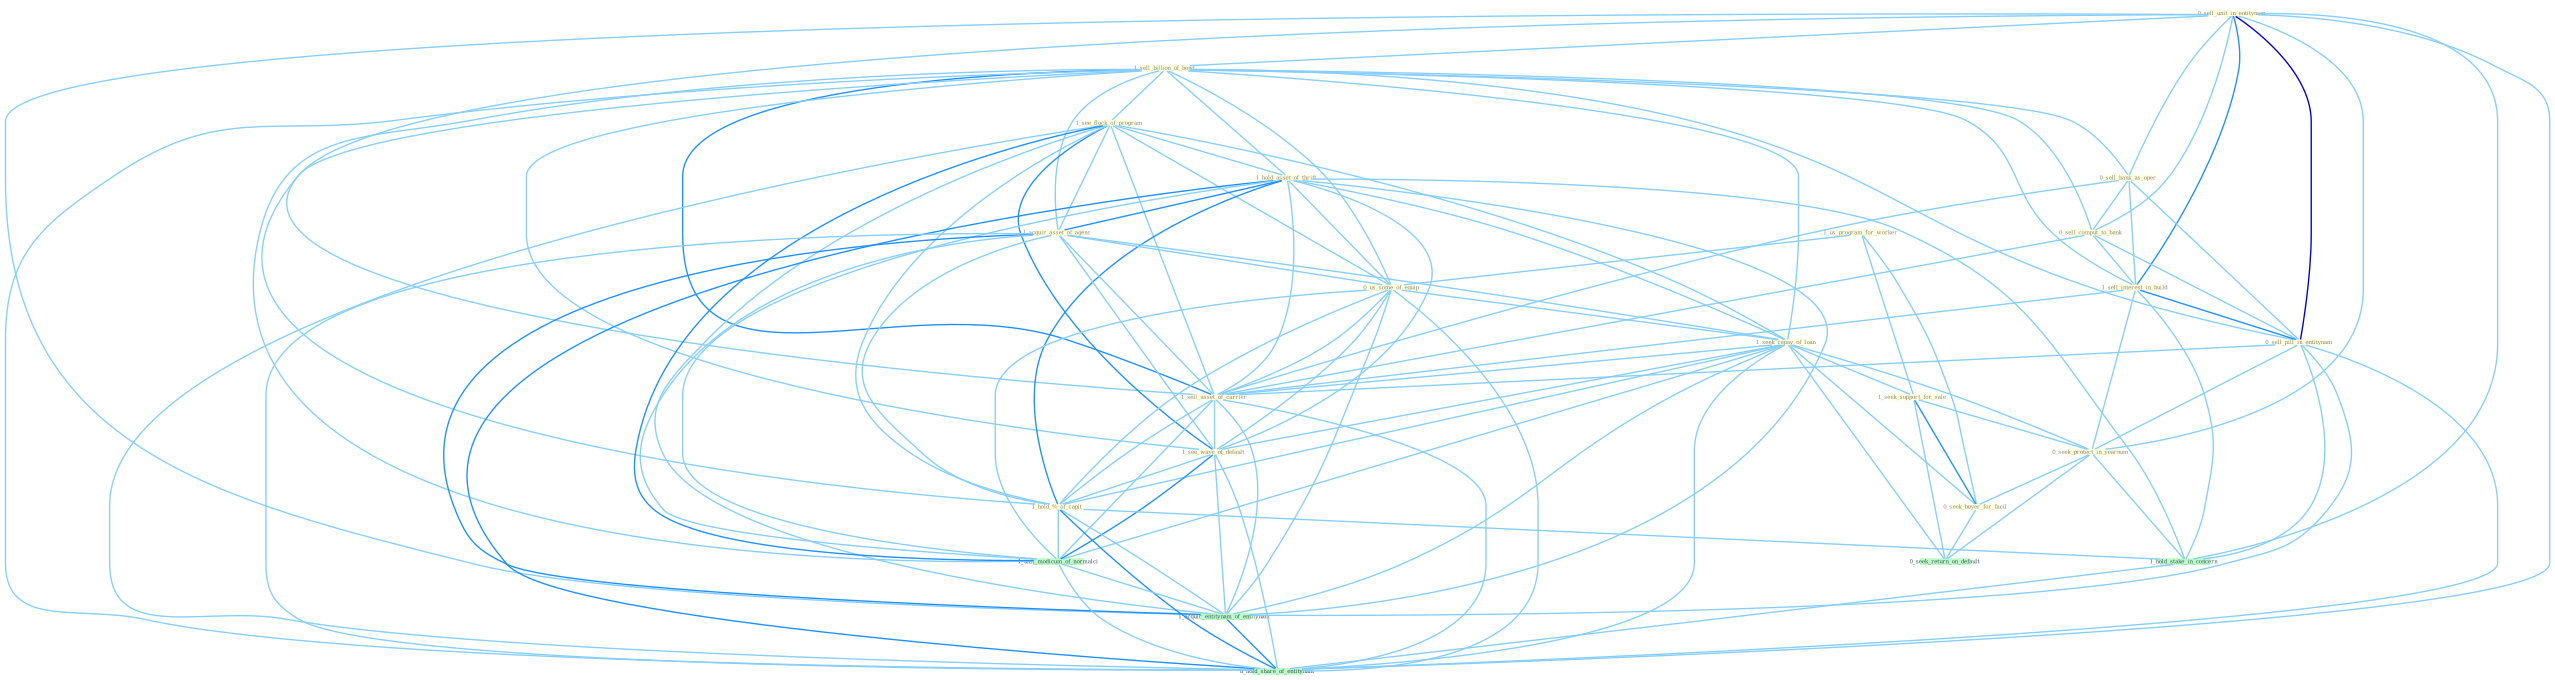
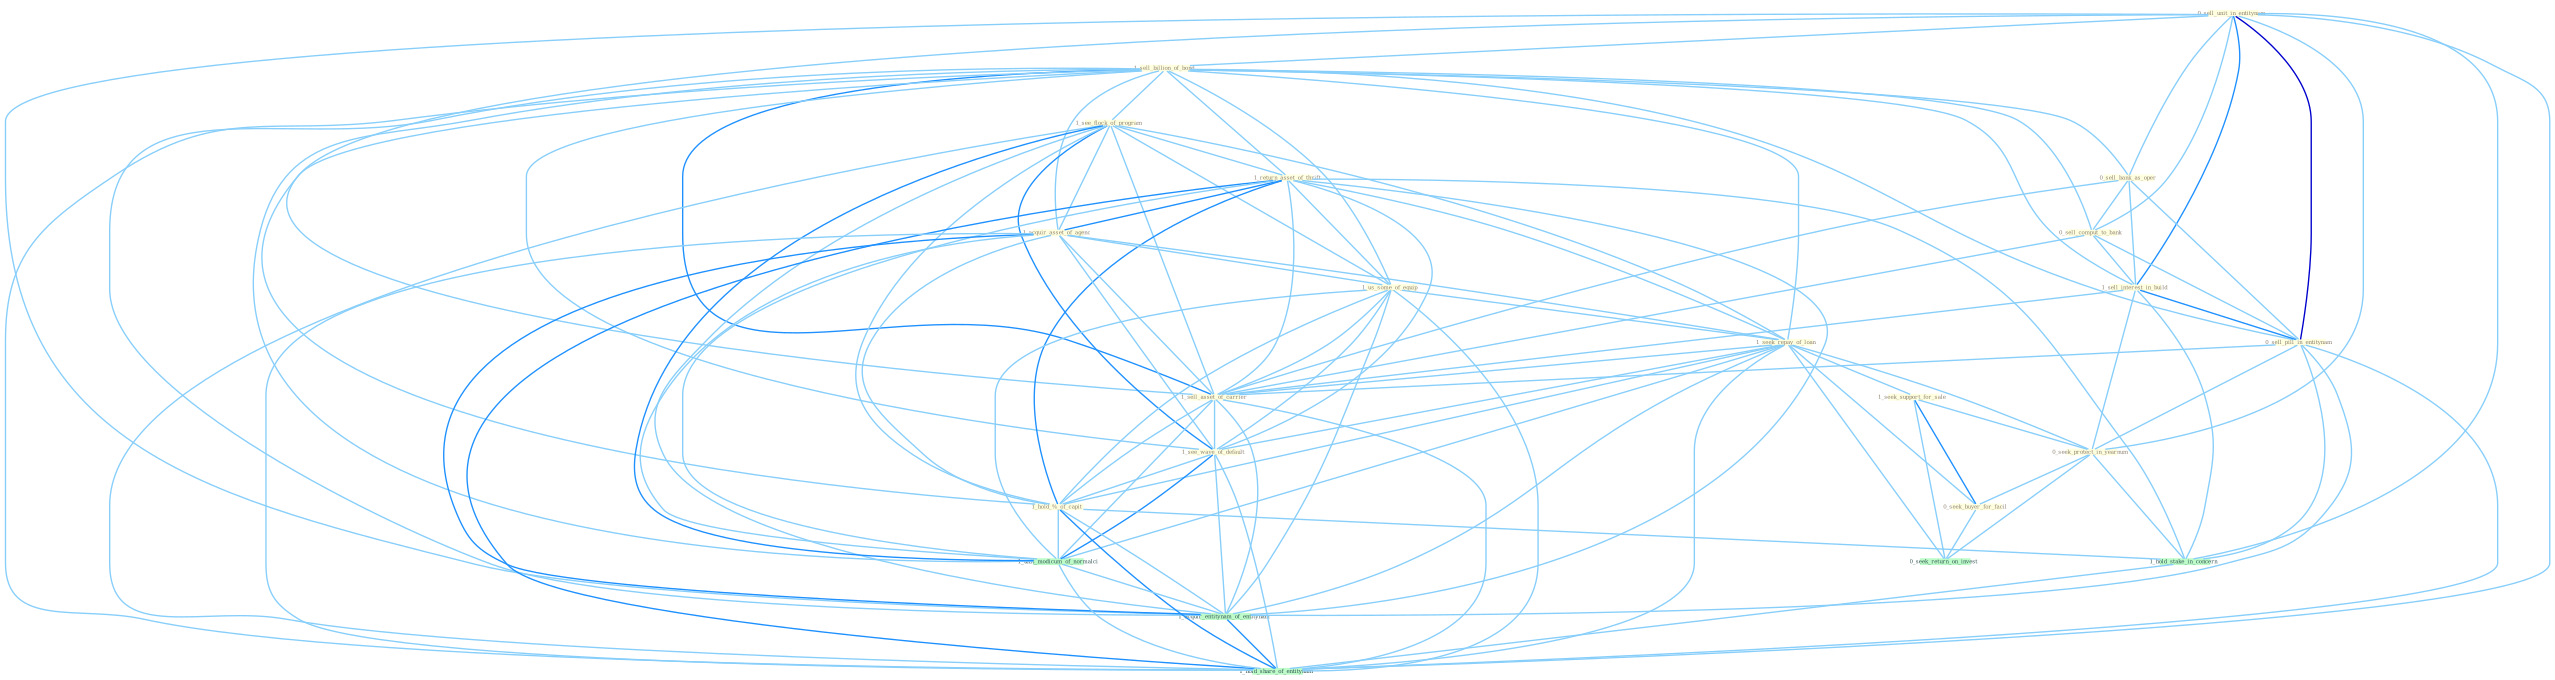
node "1_hold_asset_of_thrift": label "1_hold_asset_of_thrift" -> "1_return_asset_of_thrift"
node "1_us_program_for_worker": removed
node "0_us_some_of_equip": label "0_us_some_of_equip" -> "1_us_some_of_equip"
edge "1_sell_billion_of_bond" -- "1_acquir_entitynam_of_entitynam": added
node "0_seek_return_on_default": label "0_seek_return_on_default" -> "0_seek_return_on_invest"
node "8_hold_share_of_entitynam": label "8_hold_share_of_entitynam" -> "1_hold_share_of_entitynam"
